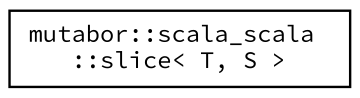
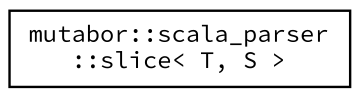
node "mutabor::scala_scala ::slice< T, S >": label "mutabor::scala_scala ::slice< T, S >" -> "mutabor::scala_parser ::slice< T, S >"
